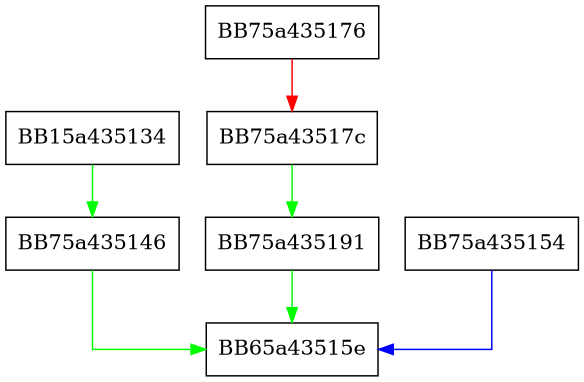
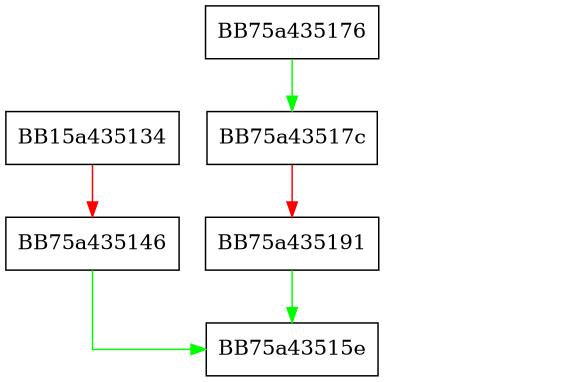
edge "BB75a435176" -> "BB75a43517c": color red -> green
edge "BB15a435134" -> "BB75a435146": color green -> red
edge "BB75a43517c" -> "BB75a435191": color green -> red
node "BB75a435154": removed
node "BB65a43515e": label "BB65a43515e" -> "BB75a43515e"
